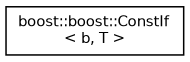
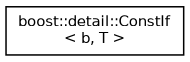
node "boost::boost::ConstIf < b, T >": label "boost::boost::ConstIf < b, T >" -> "boost::detail::ConstIf < b, T >"
